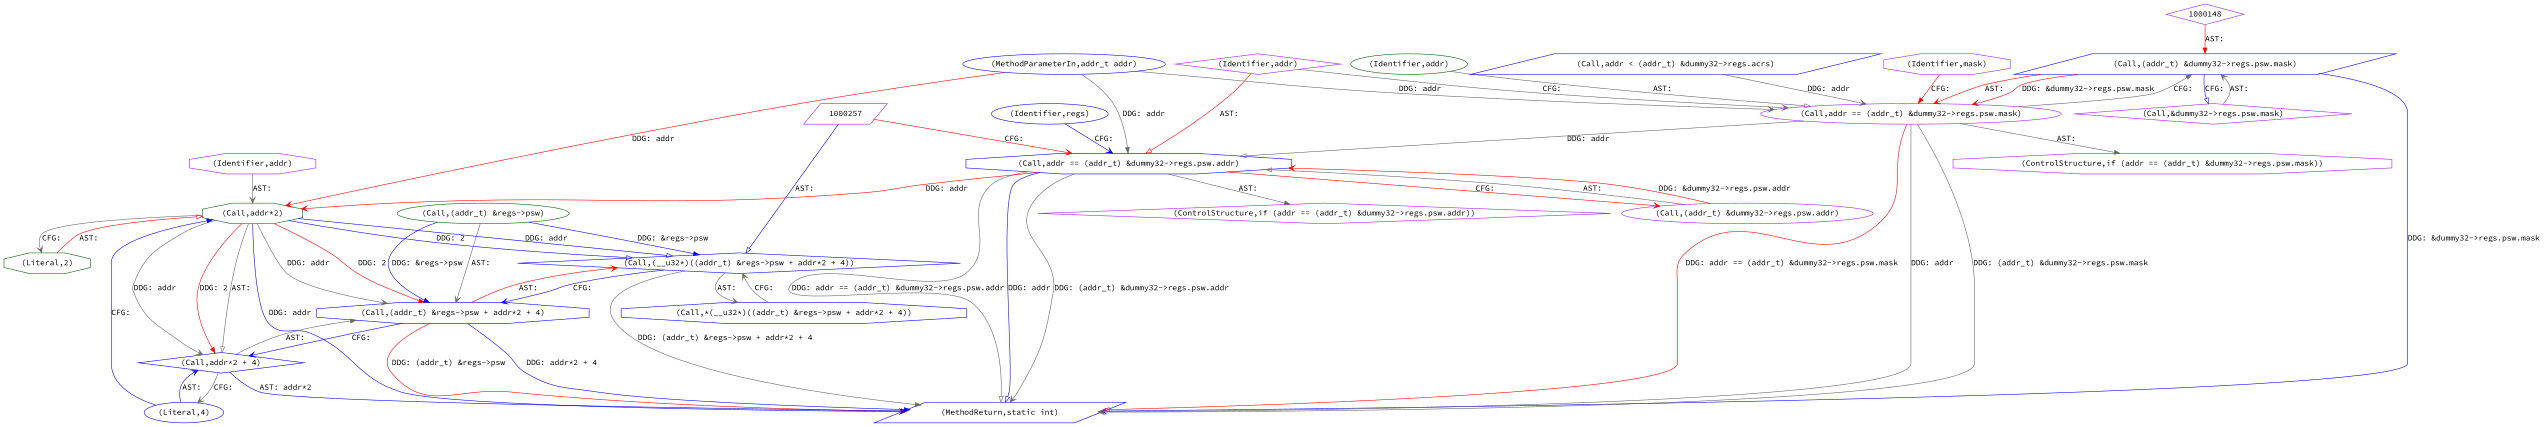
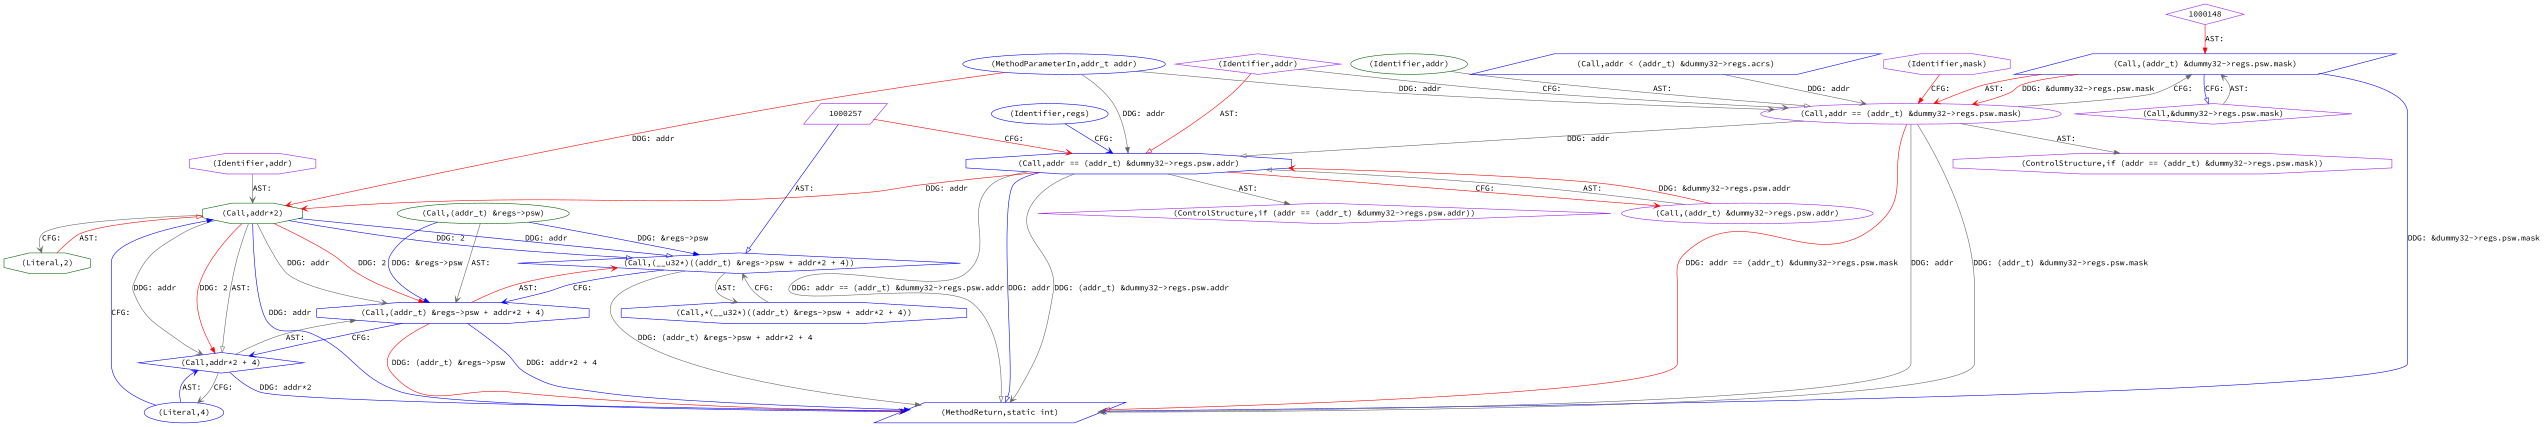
edge "(Call,addr*2 + 4)" -> "(MethodReturn,static int)": label "AST: addr*2" -> "DDG: addr*2"
